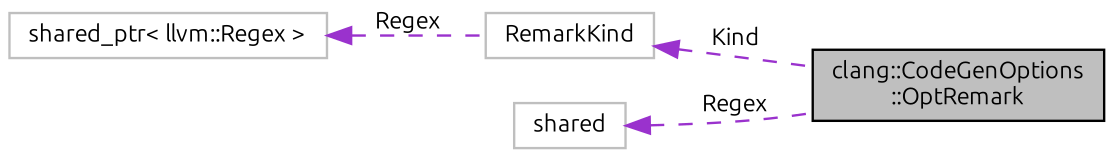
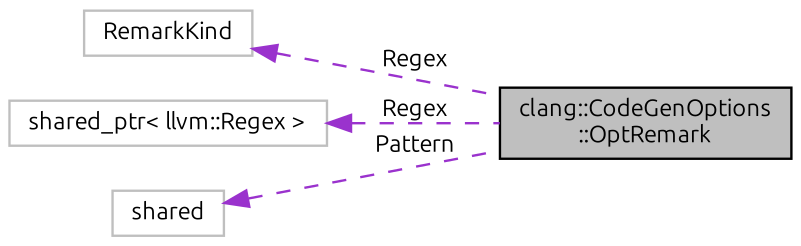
edge "RemarkKind" -> "shared_ptr< llvm::Regex >": now "clang::CodeGenOptions ::OptRemark" -> "shared_ptr< llvm::Regex >"
edge "clang::CodeGenOptions ::OptRemark" -> "RemarkKind": label " Kind" -> " Regex"
edge "clang::CodeGenOptions ::OptRemark" -> "shared": label " Regex" -> " Pattern"
